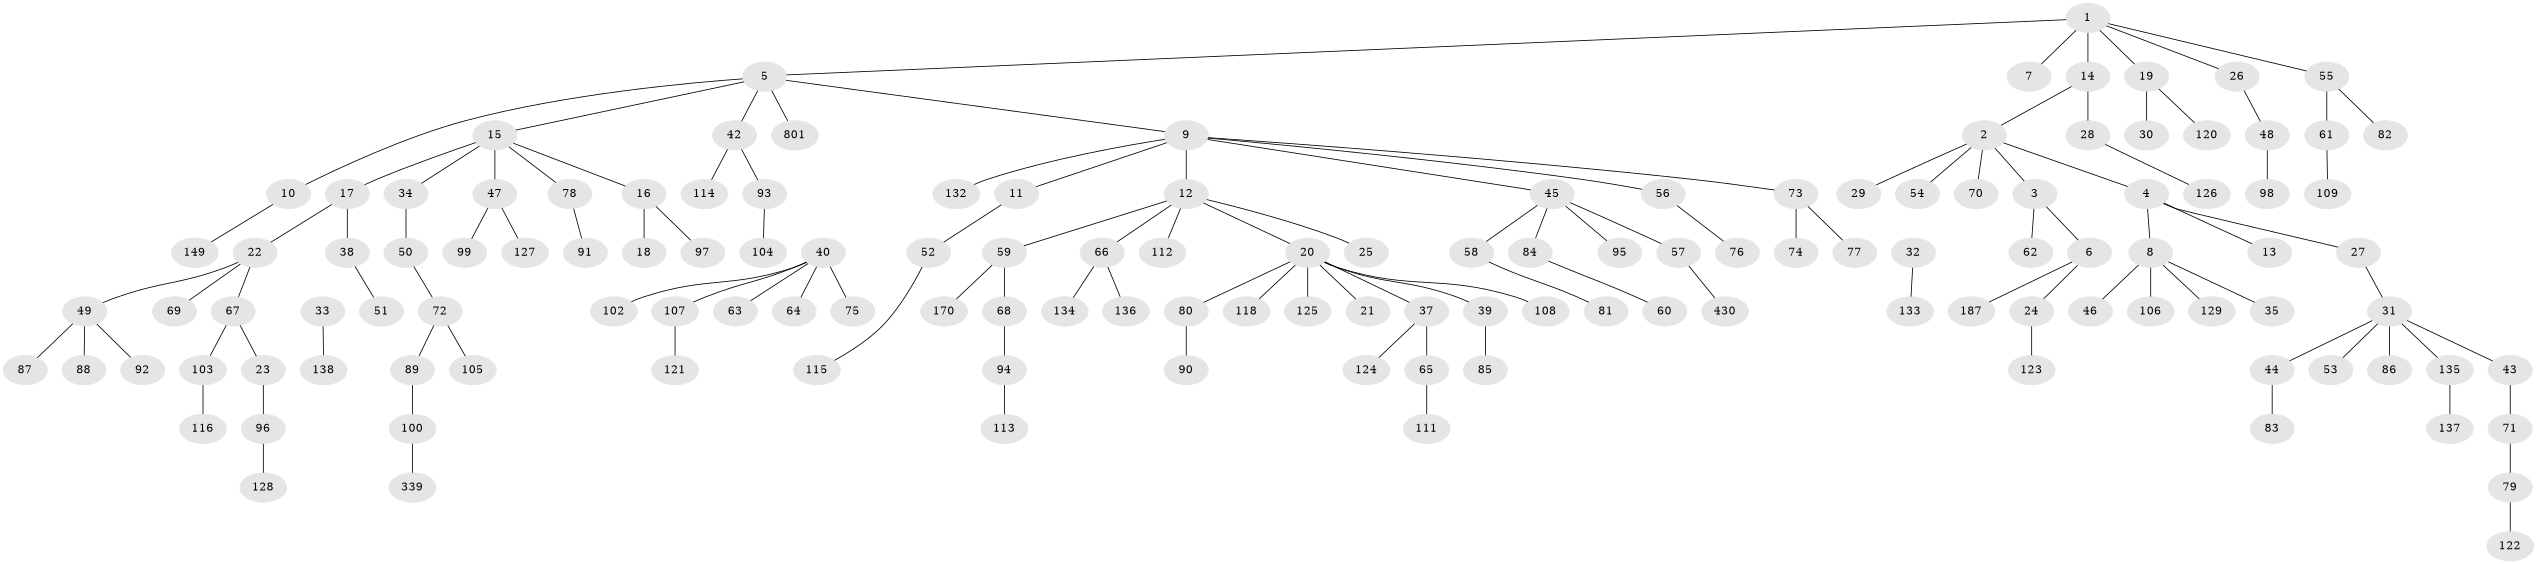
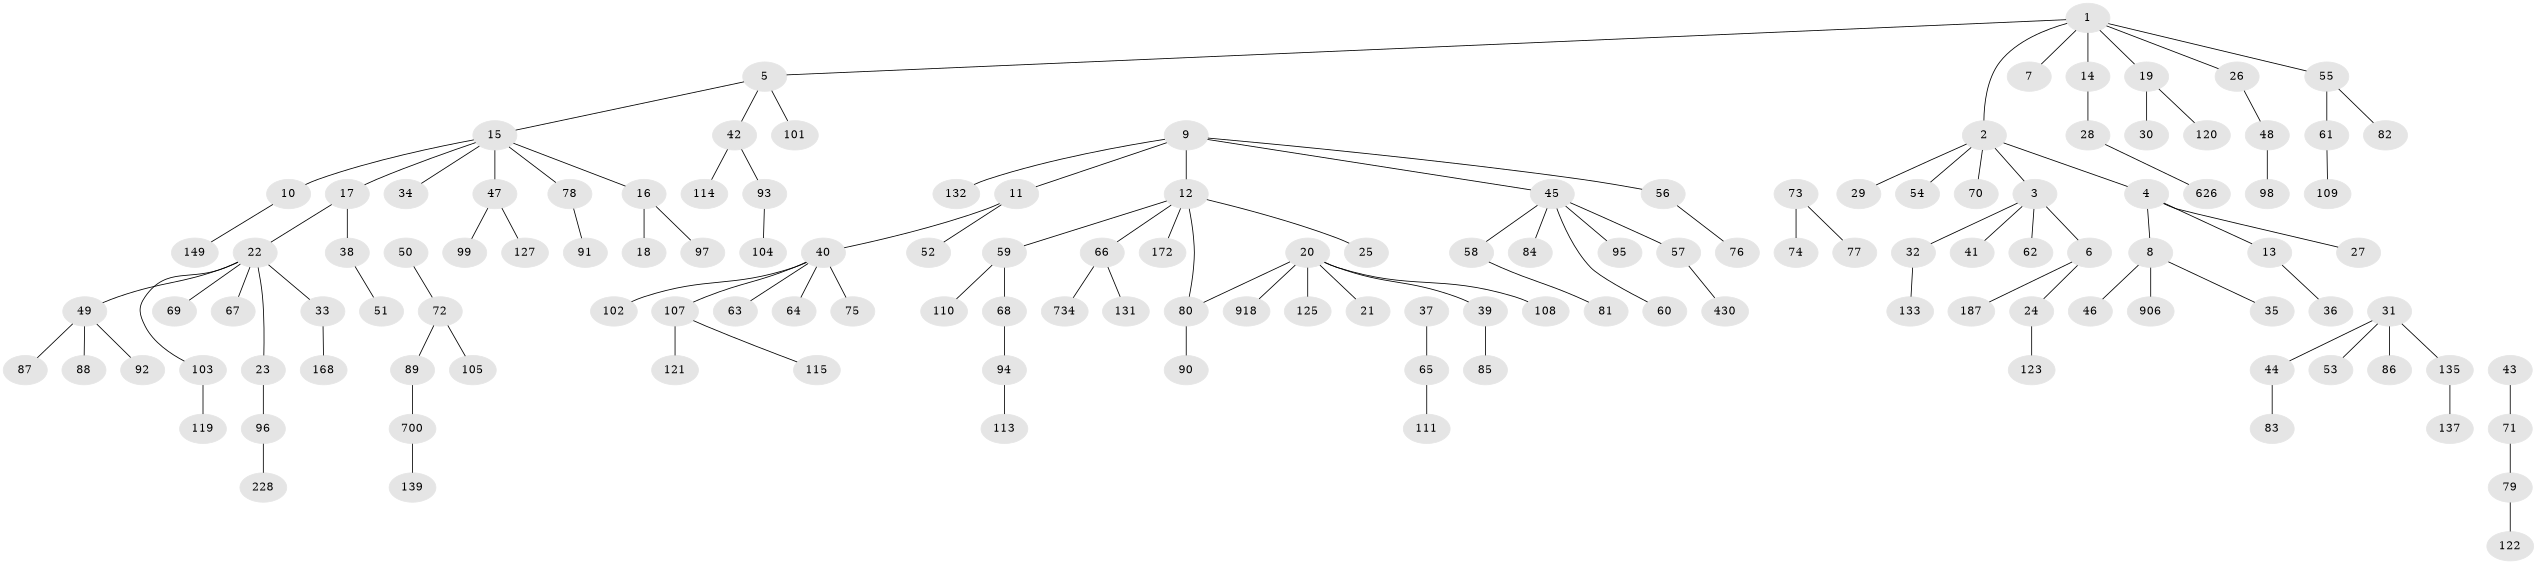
edge "5" -- "9": removed
edge "14" -- "2": now "1" -- "2"
edge "5" -- "10": now "15" -- "10"
node "801": label "801" -> "101"
edge "9" -- "73": removed
node "126": label "126" -> "626"
edge "34" -- "50": removed
edge "12" -- "20": now "12" -- "80"
edge "3" -- "32": added
edge "11" -- "40": added
node "112": label "112" -> "172"
node "41": added
edge "84" -- "60": now "45" -- "60"
edge "22" -- "33": added
edge "20" -- "37": removed
edge "27" -- "31": removed
node "170": label "170" -> "110"
node "134": label "134" -> "734"
node "136": label "136" -> "131"
node "118": label "118" -> "918"
node "106": label "106" -> "906"
node "129": removed
node "36": added
edge "52" -- "115": now "107" -- "115"
edge "67" -- "103": now "22" -- "103"
edge "67" -- "23": now "22" -- "23"
edge "31" -- "43": removed
node "138": label "138" -> "168"
node "124": removed
node "116": label "116" -> "119"
node "100": label "100" -> "700"
node "128": label "128" -> "228"
node "339": label "339" -> "139"
